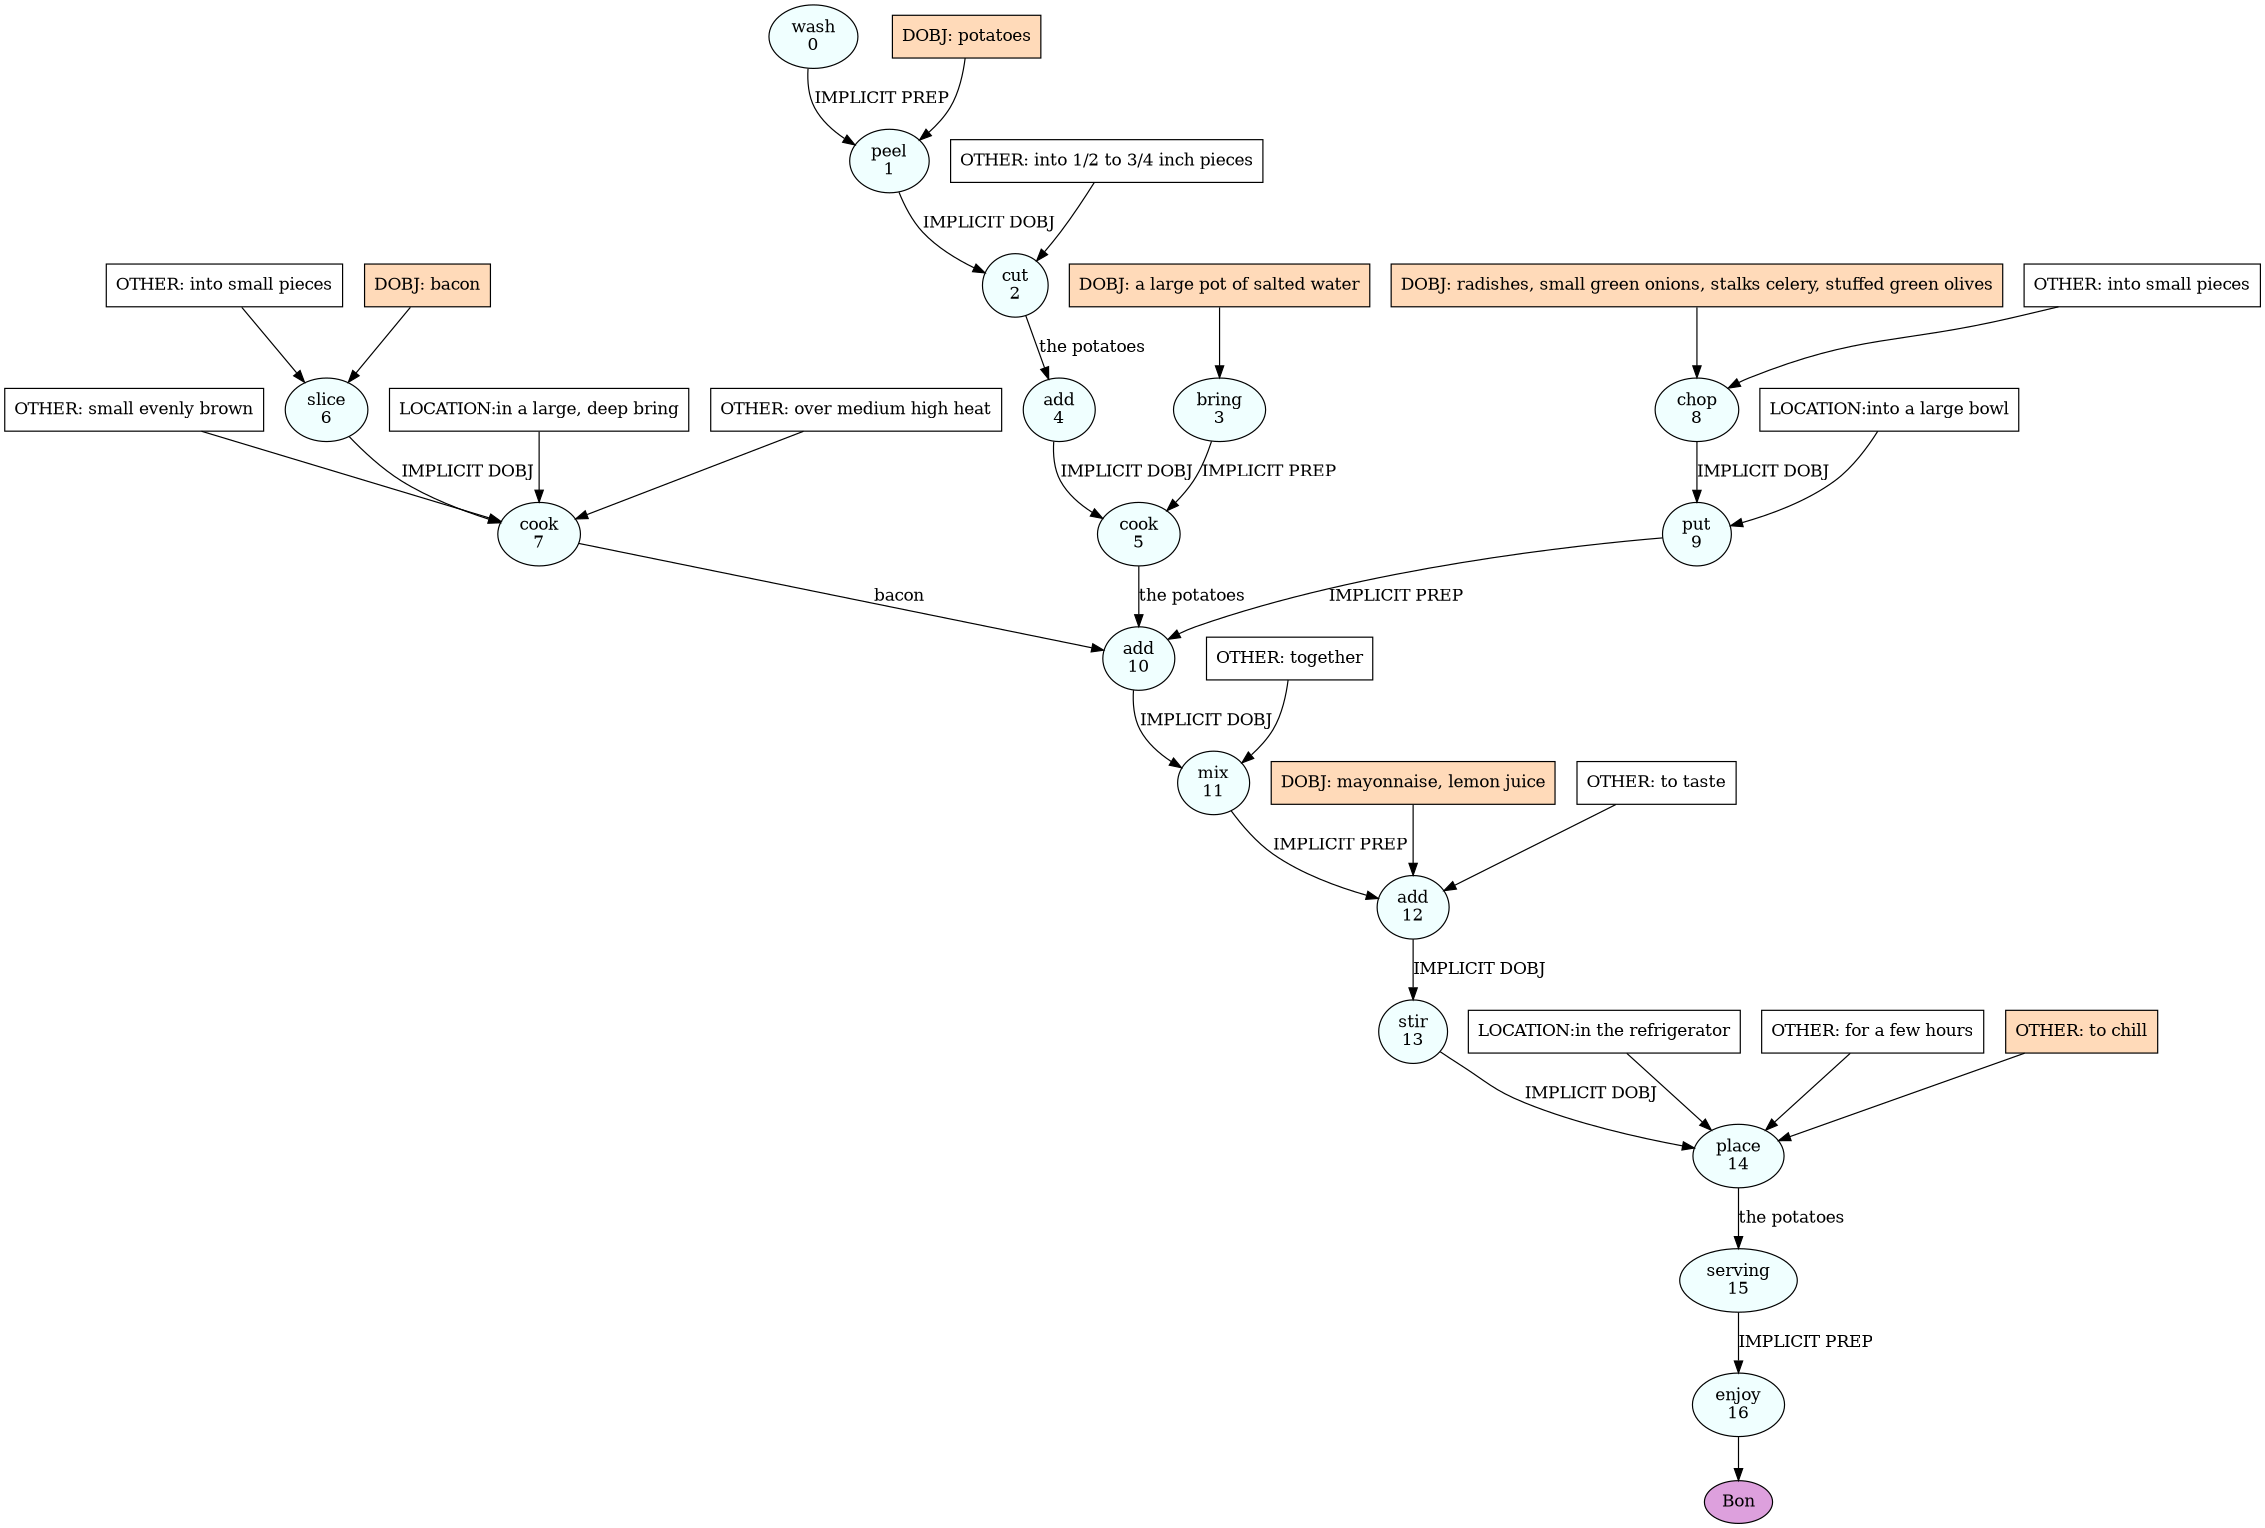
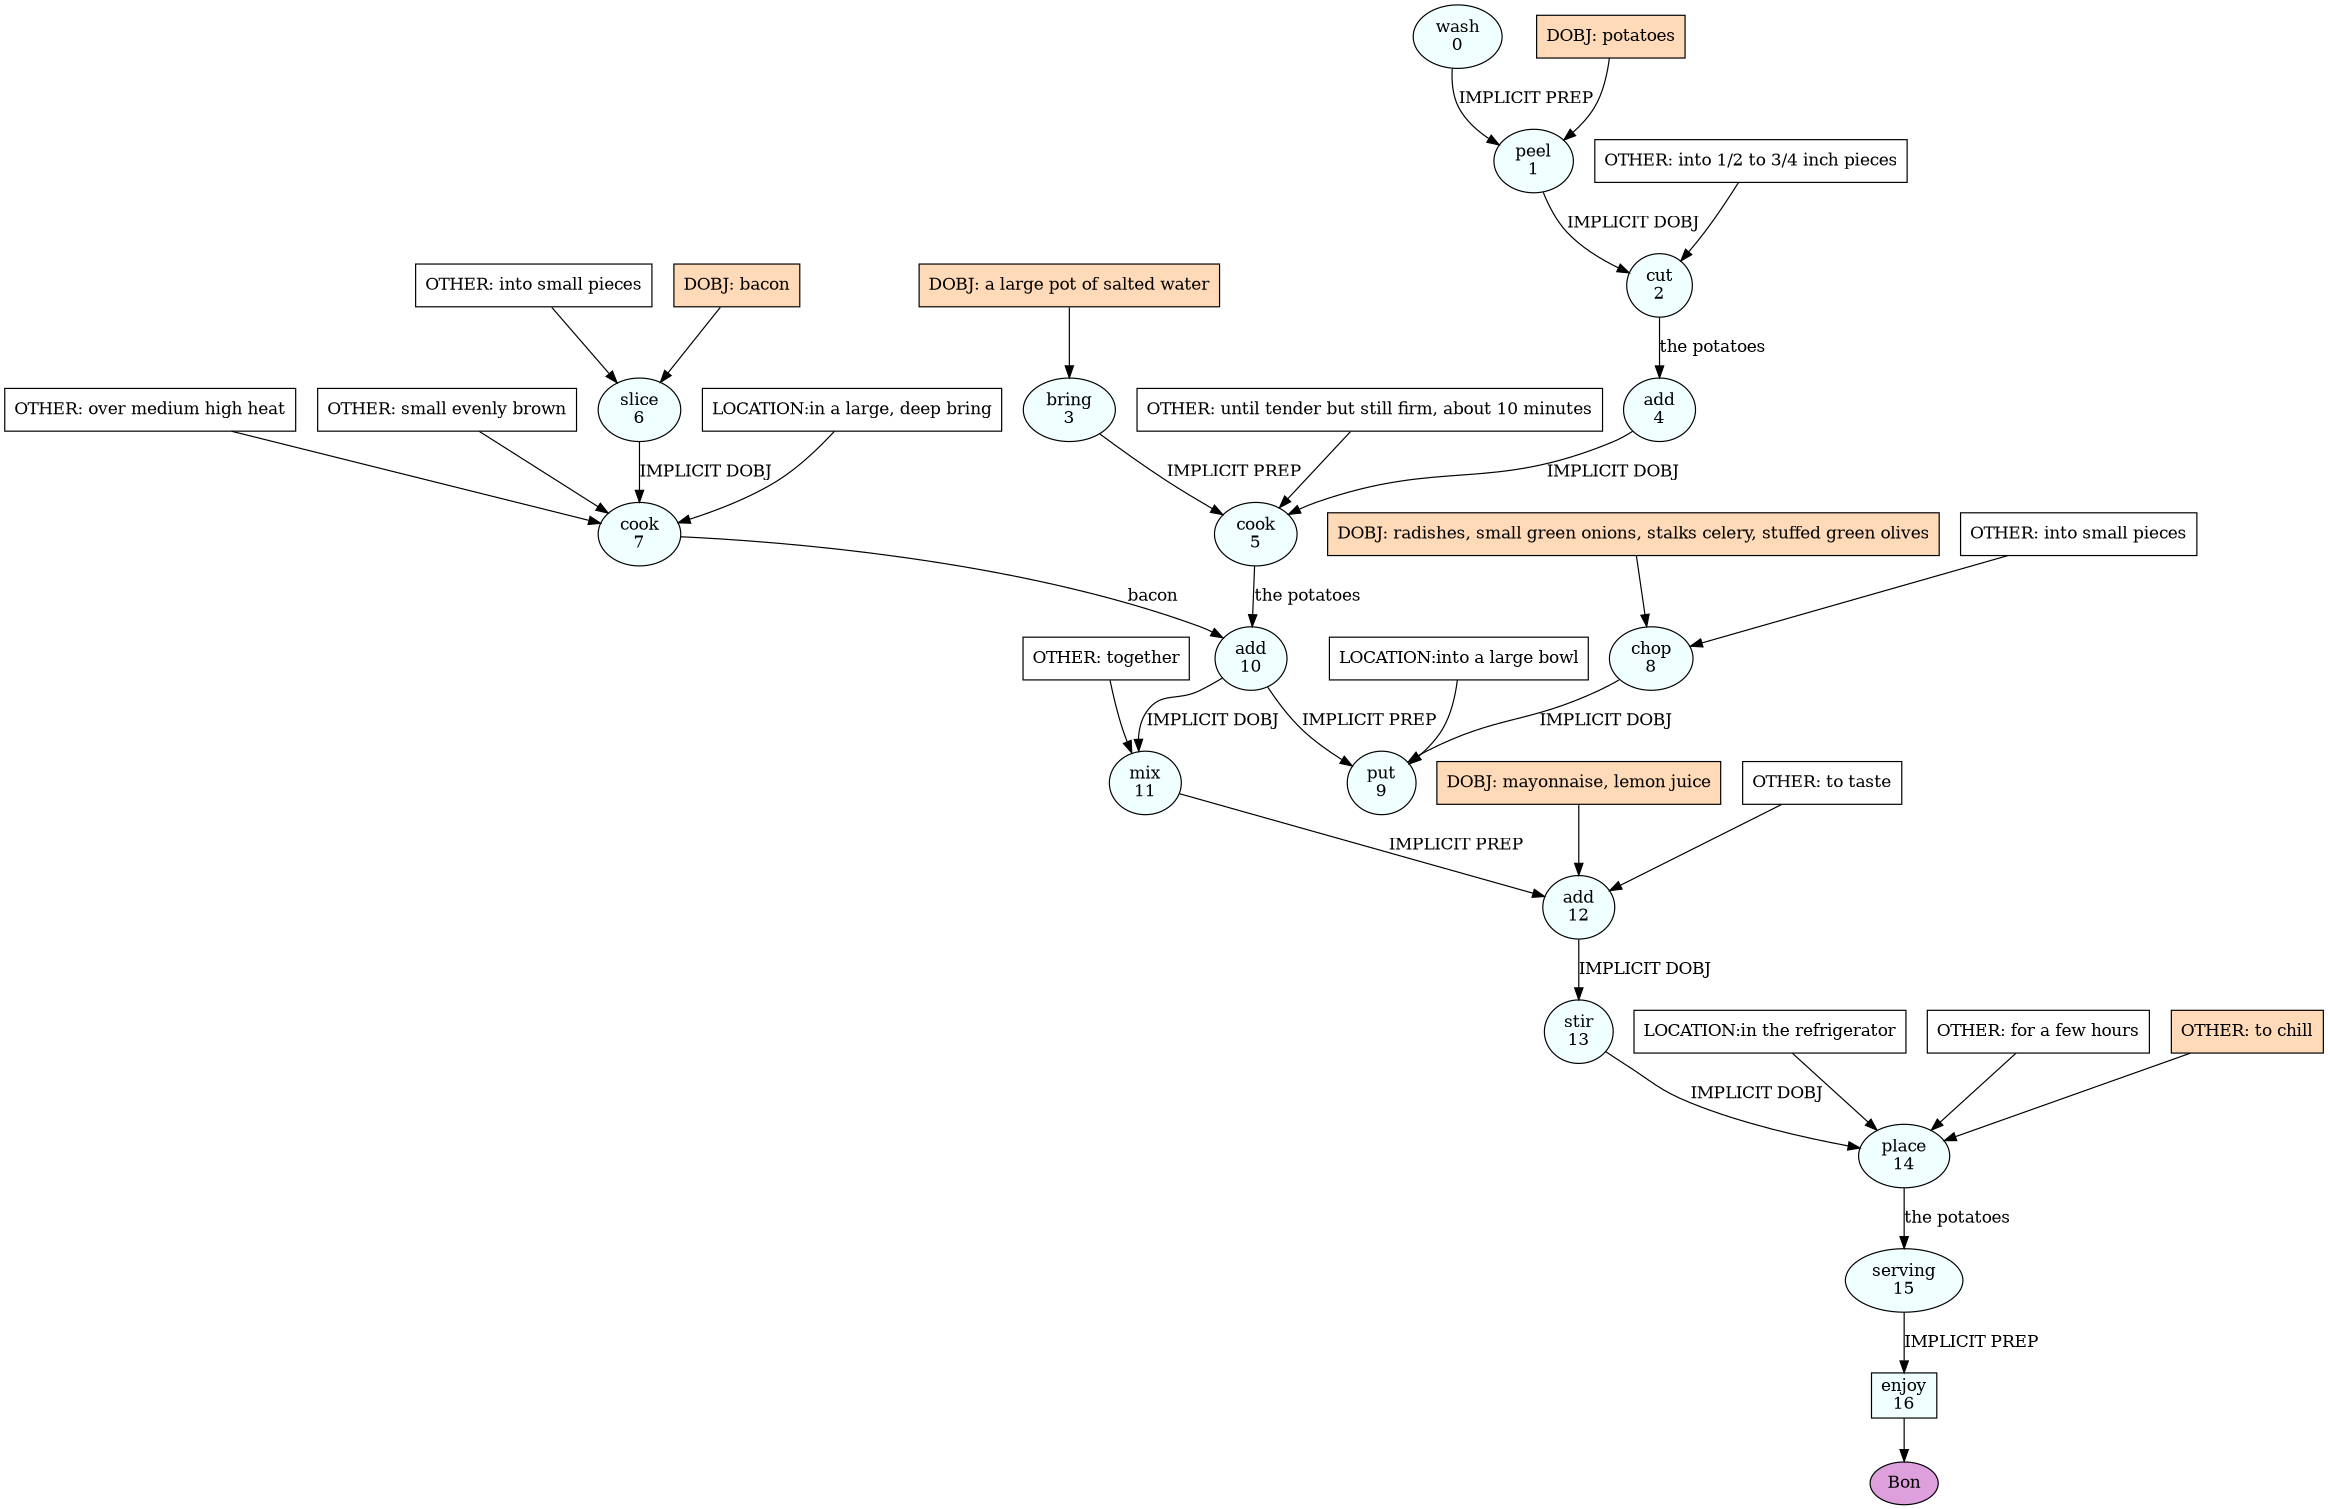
node "OTHER: until tender but still firm, about 10 minutes": added
edge "put 9" -> "add 10": reversed
node "enjoy 16": shape ellipse -> box
